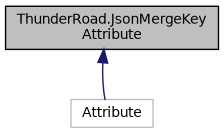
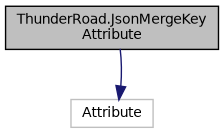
edge "Attribute" -> "ThunderRoad.JsonMergeKey Attribute": reversed
